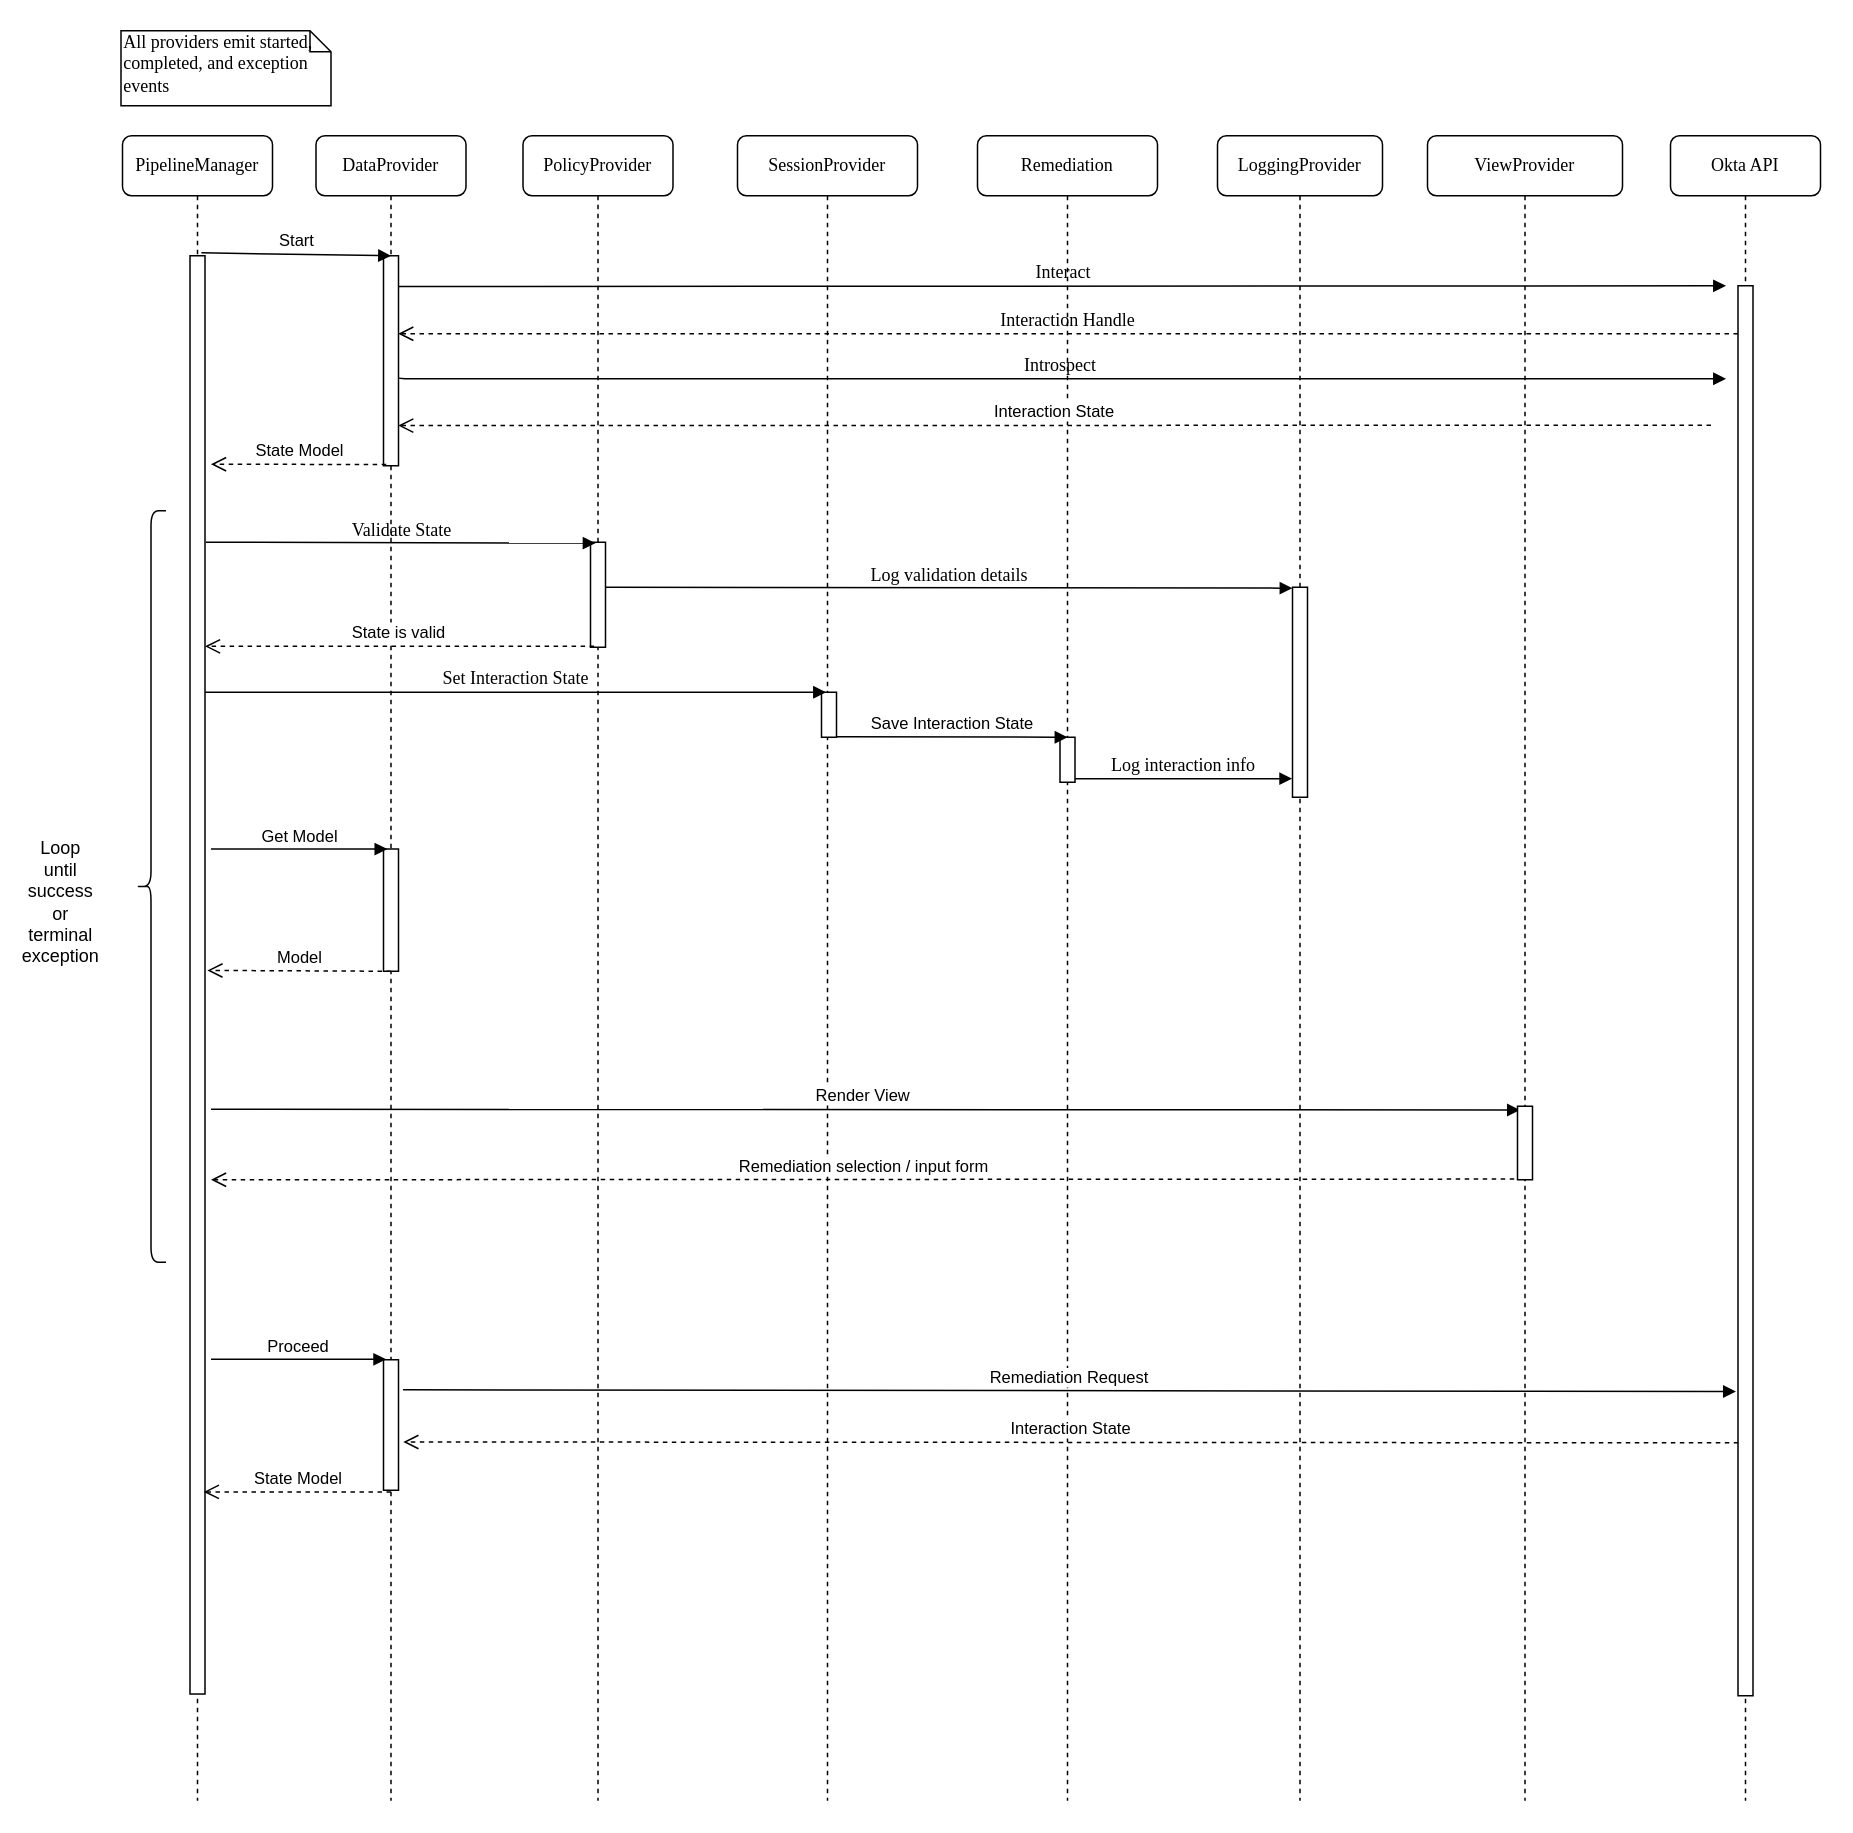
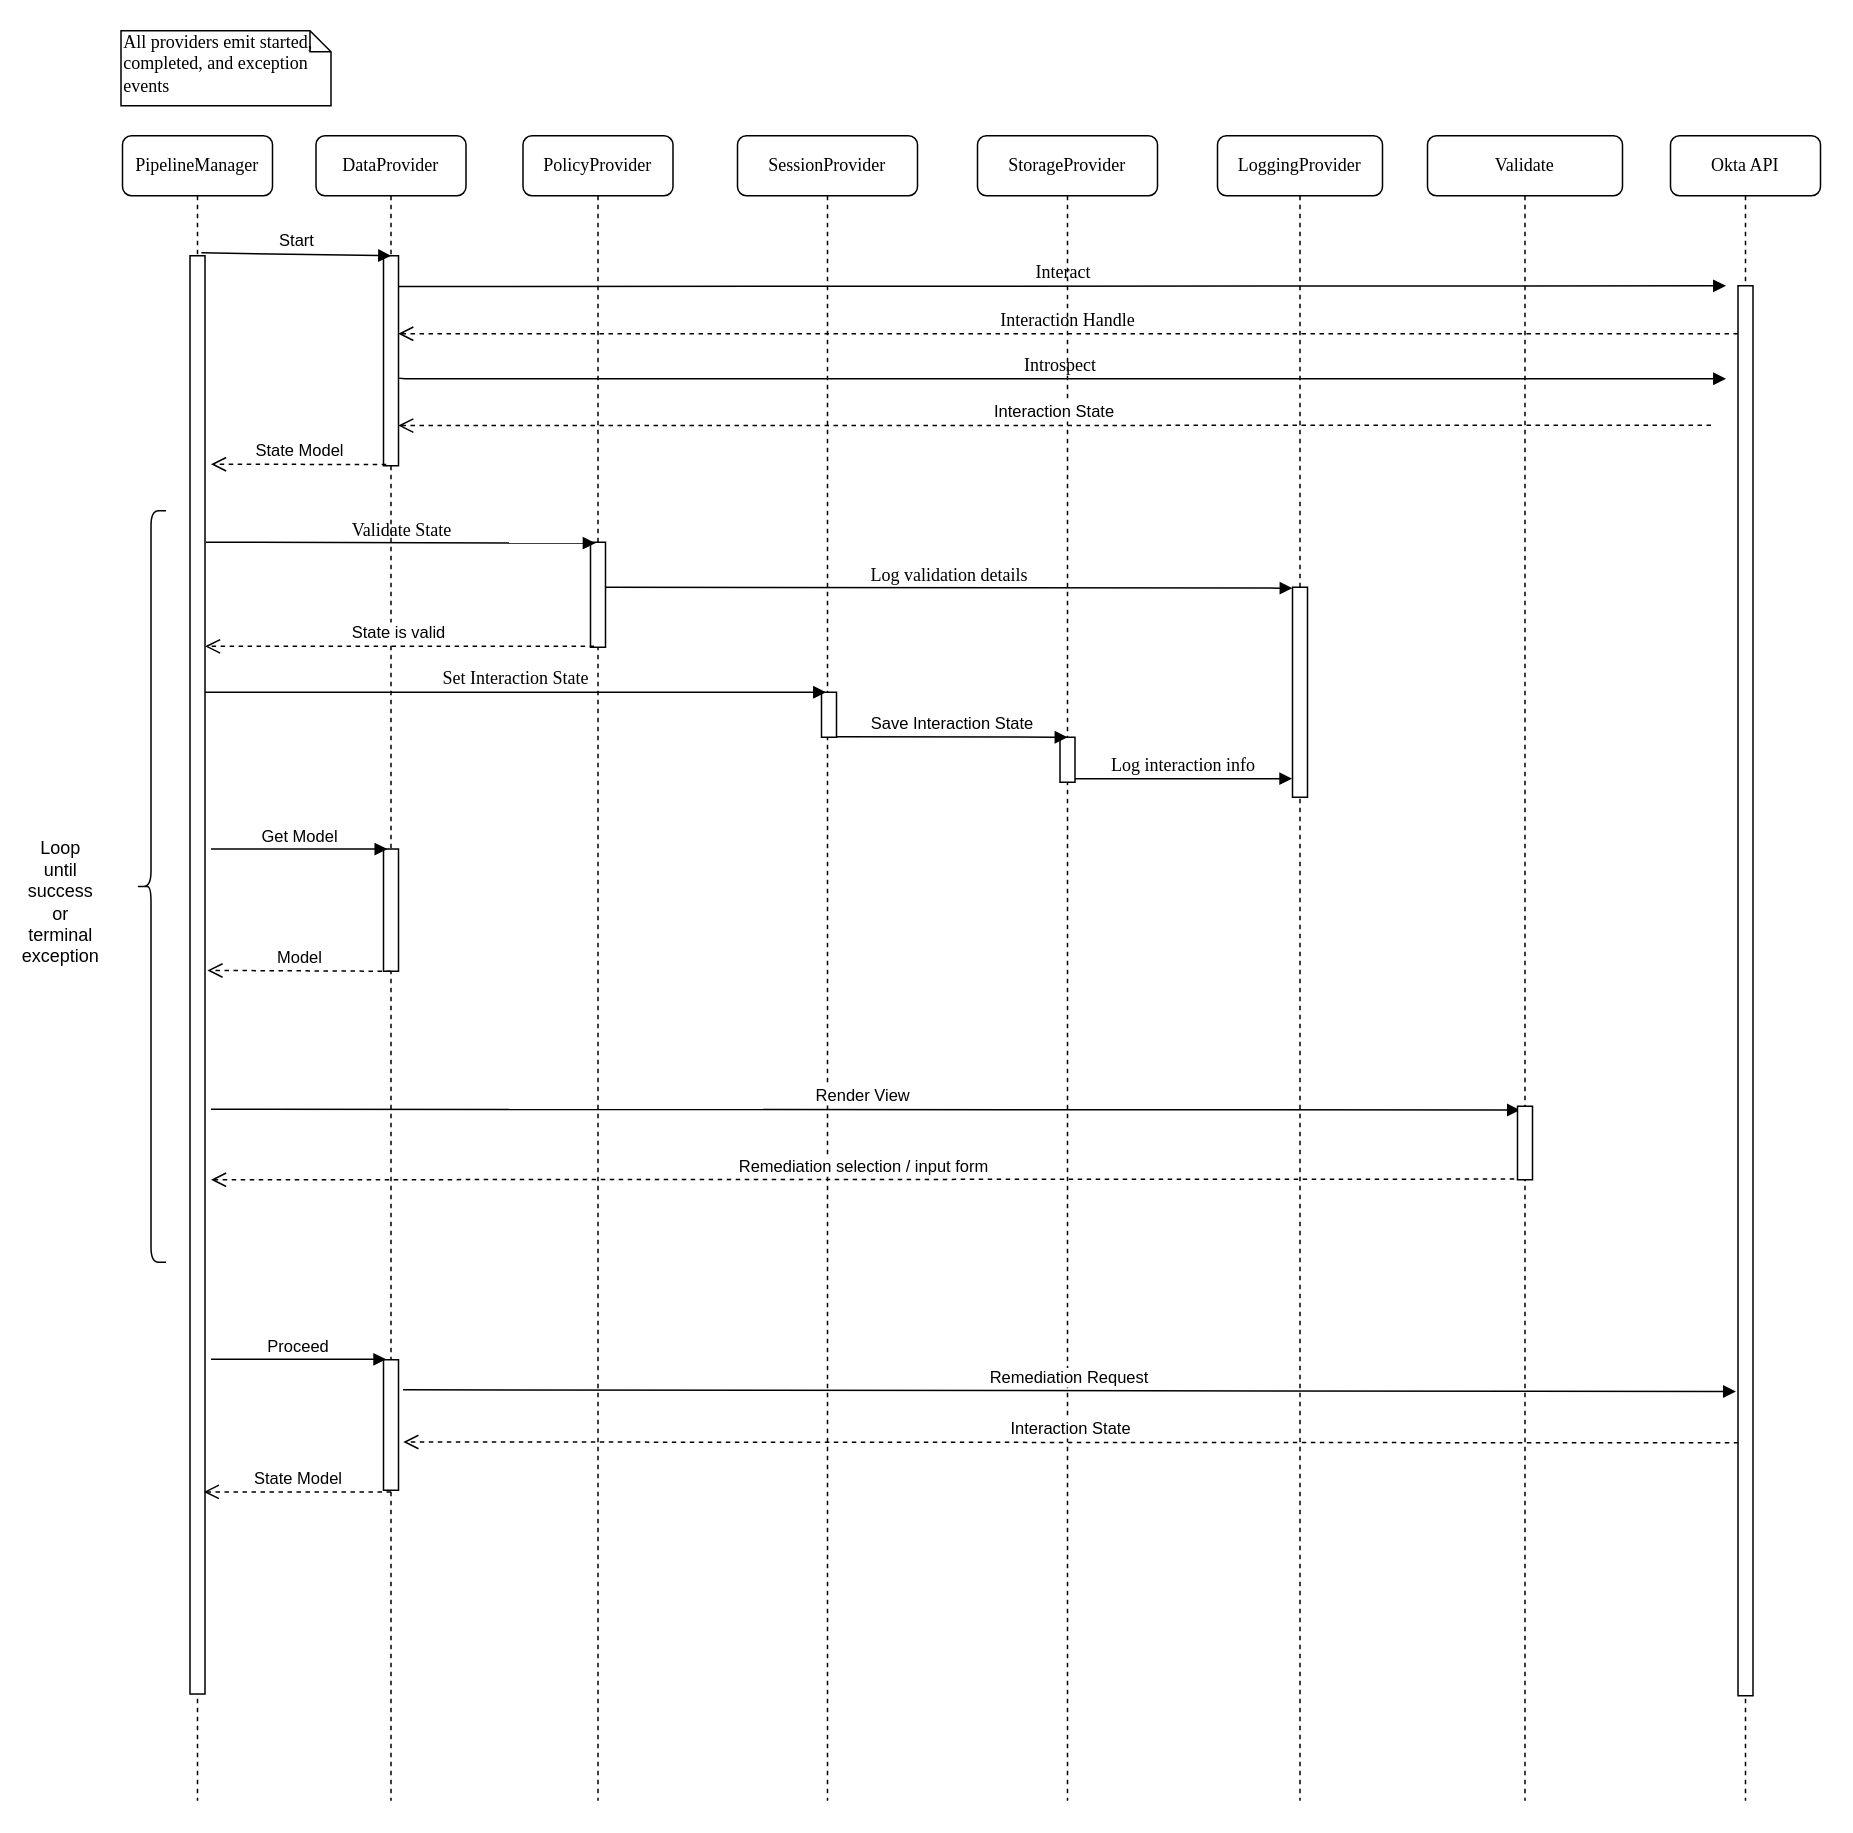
node "Remediation": label "Remediation" -> "StorageProvider"
node "ViewProvider": label "ViewProvider" -> "Validate"
